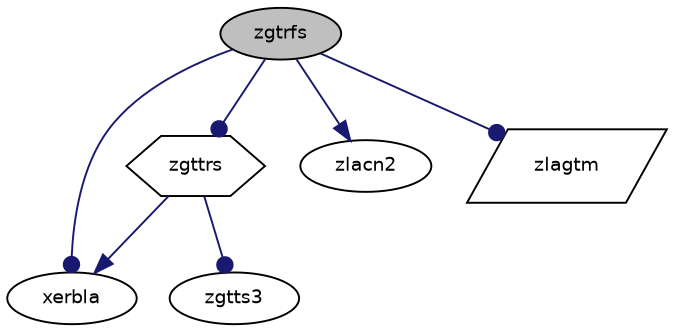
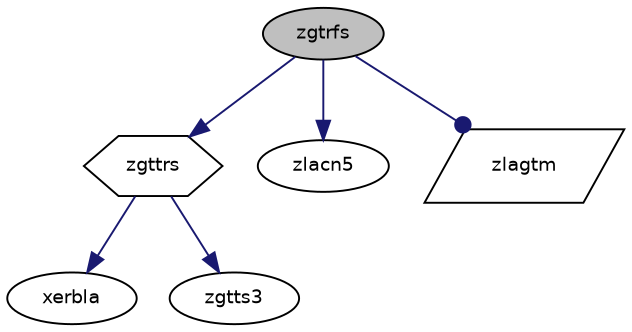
edge "zgtrfs" -> "zgttrs": arrowhead dot -> normal
edge "zgtrfs" -> "xerbla": removed
node "zlacn2": label "zlacn2" -> "zlacn5"
edge "zgttrs" -> "zgtts3": arrowhead dot -> normal
